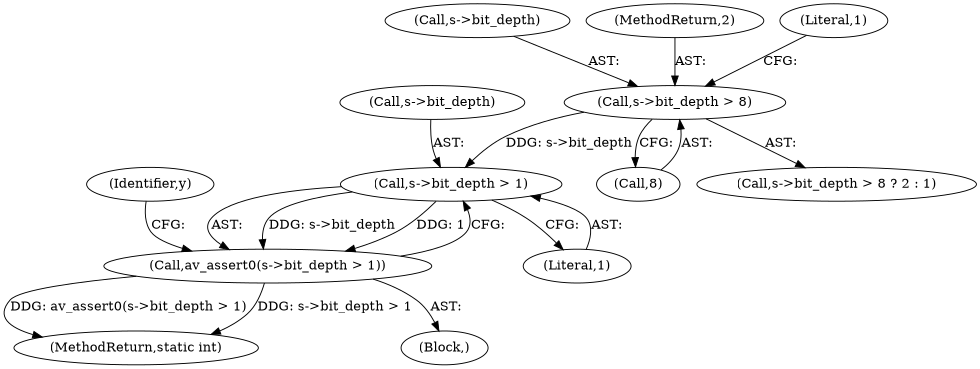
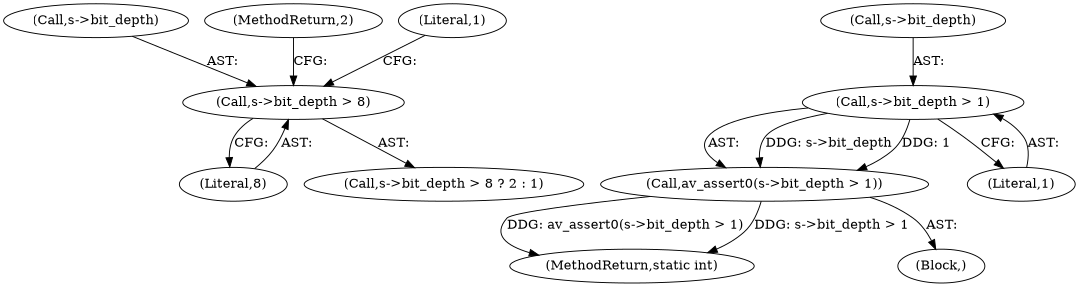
edge "(MethodReturn,2)" -> "(Call,s->bit_depth > 8)": label "AST: " -> "CFG: "
edge "(Call,s->bit_depth > 8)" -> "(Call,s->bit_depth > 1)": removed, label "DDG: s->bit_depth"
node "(Identifier,y)": removed
node "(Call,8)": label "(Call,8)" -> "(Literal,8)"
edge "(Call,av_assert0(s->bit_depth > 1))" -> "(Call,s->bit_depth > 1)": removed, label "CFG:"
